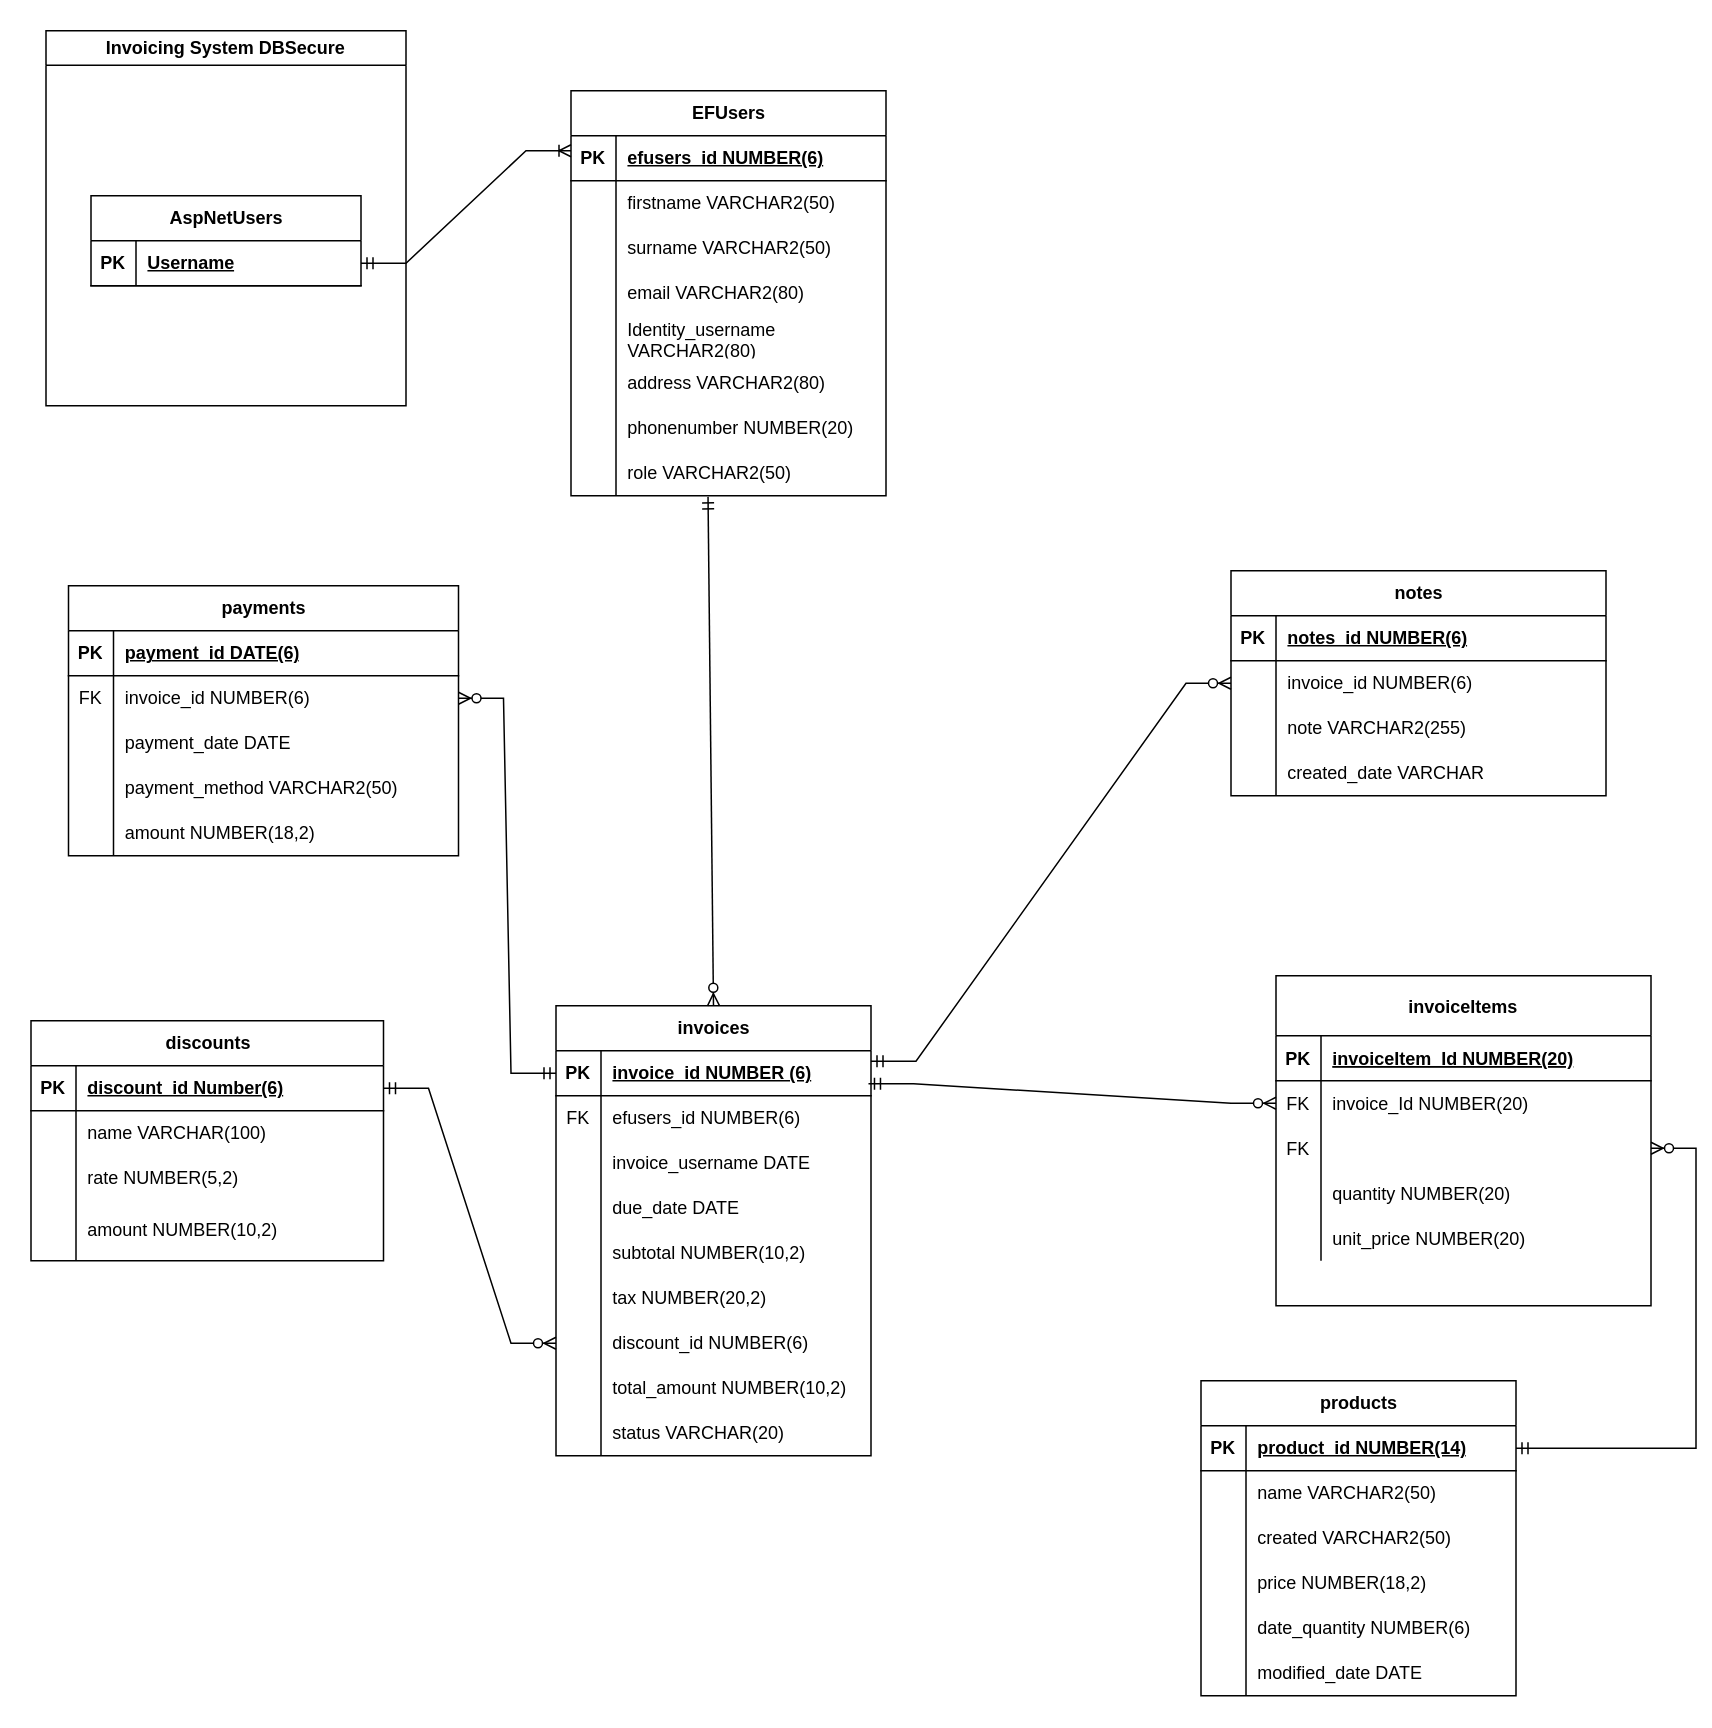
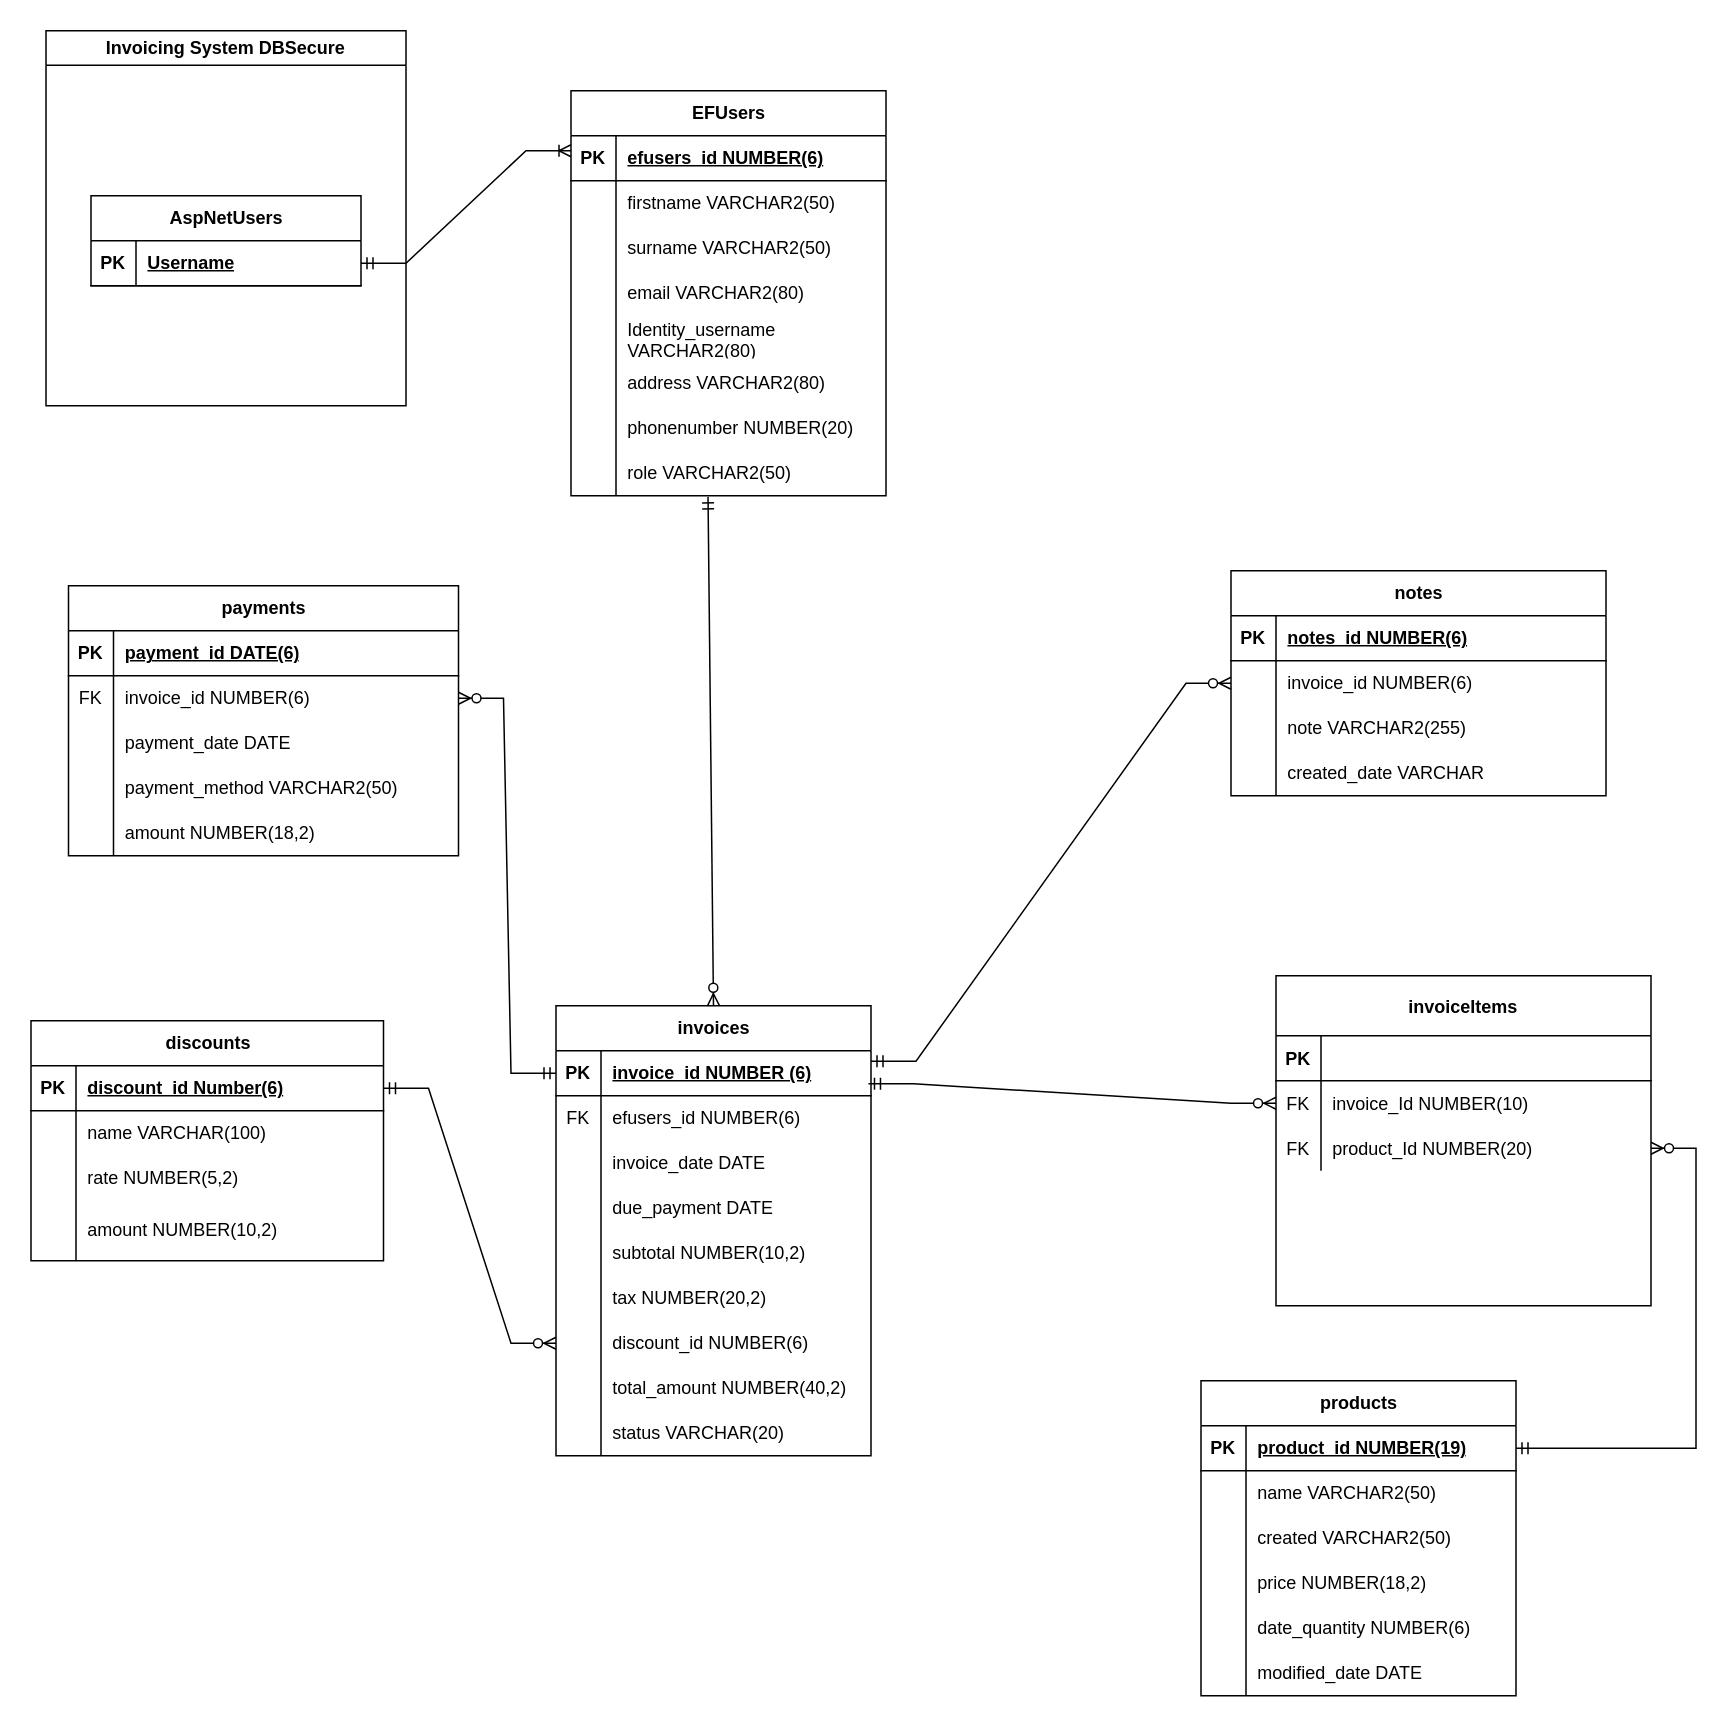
node "invoiceItem_Id NUMBER(20)": removed
node "invoice_Id NUMBER(20)": label "invoice_Id NUMBER(20)" -> "invoice_Id NUMBER(10)"
node "product_Id NUMBER(20)": added
node "invoice_username DATE": label "invoice_username DATE" -> "invoice_date DATE"
node "quantity NUMBER(20)": removed
node "due_date DATE": label "due_date DATE" -> "due_payment DATE"
node "unit_price NUMBER(20)": removed
node "total_amount NUMBER(10,2)": label "total_amount NUMBER(10,2)" -> "total_amount NUMBER(40,2)"
node "product_id NUMBER(14)": label "product_id NUMBER(14)" -> "product_id NUMBER(19)"
